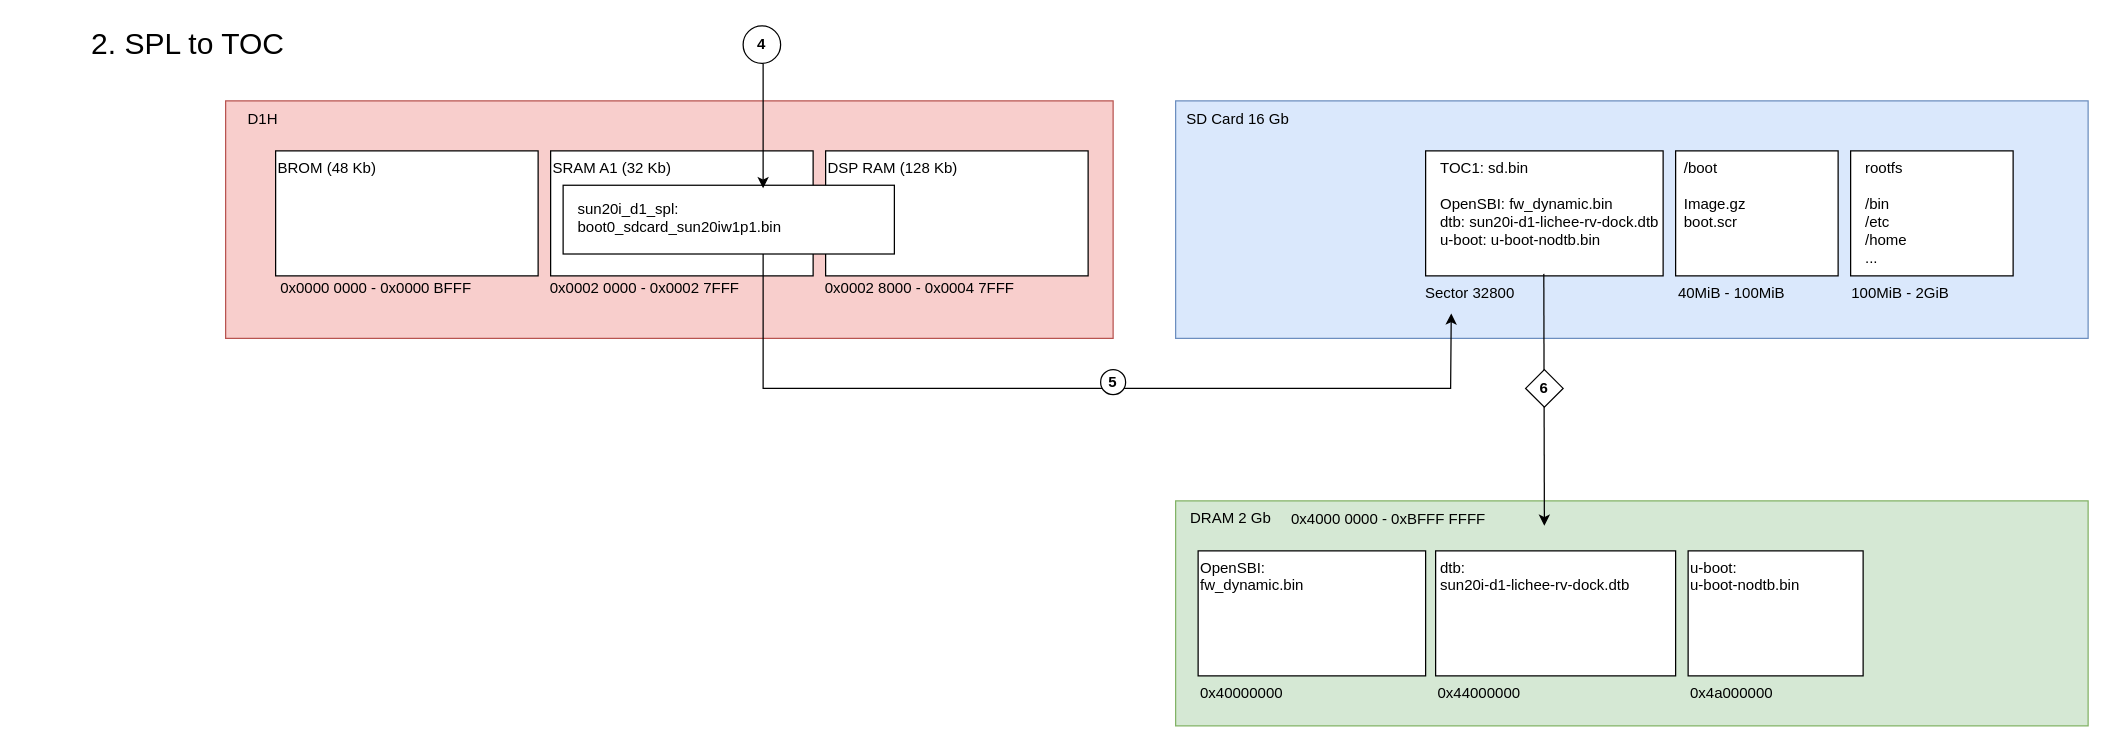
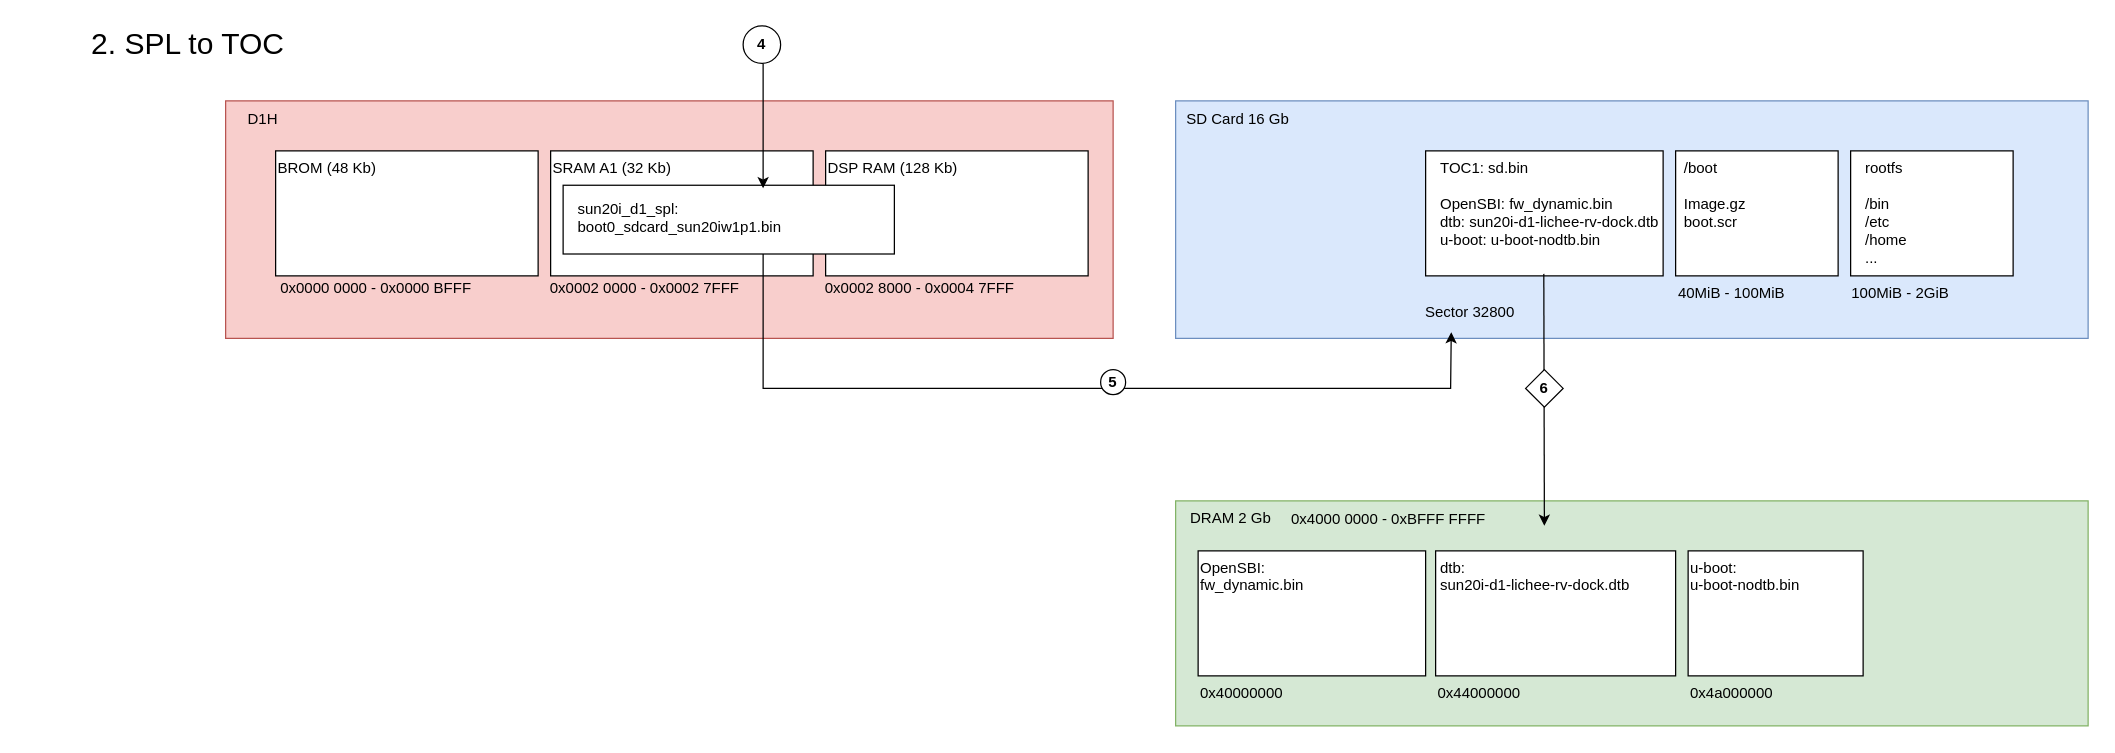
node "Sector 32800": moved (1479, 294) -> (1479, 313)
